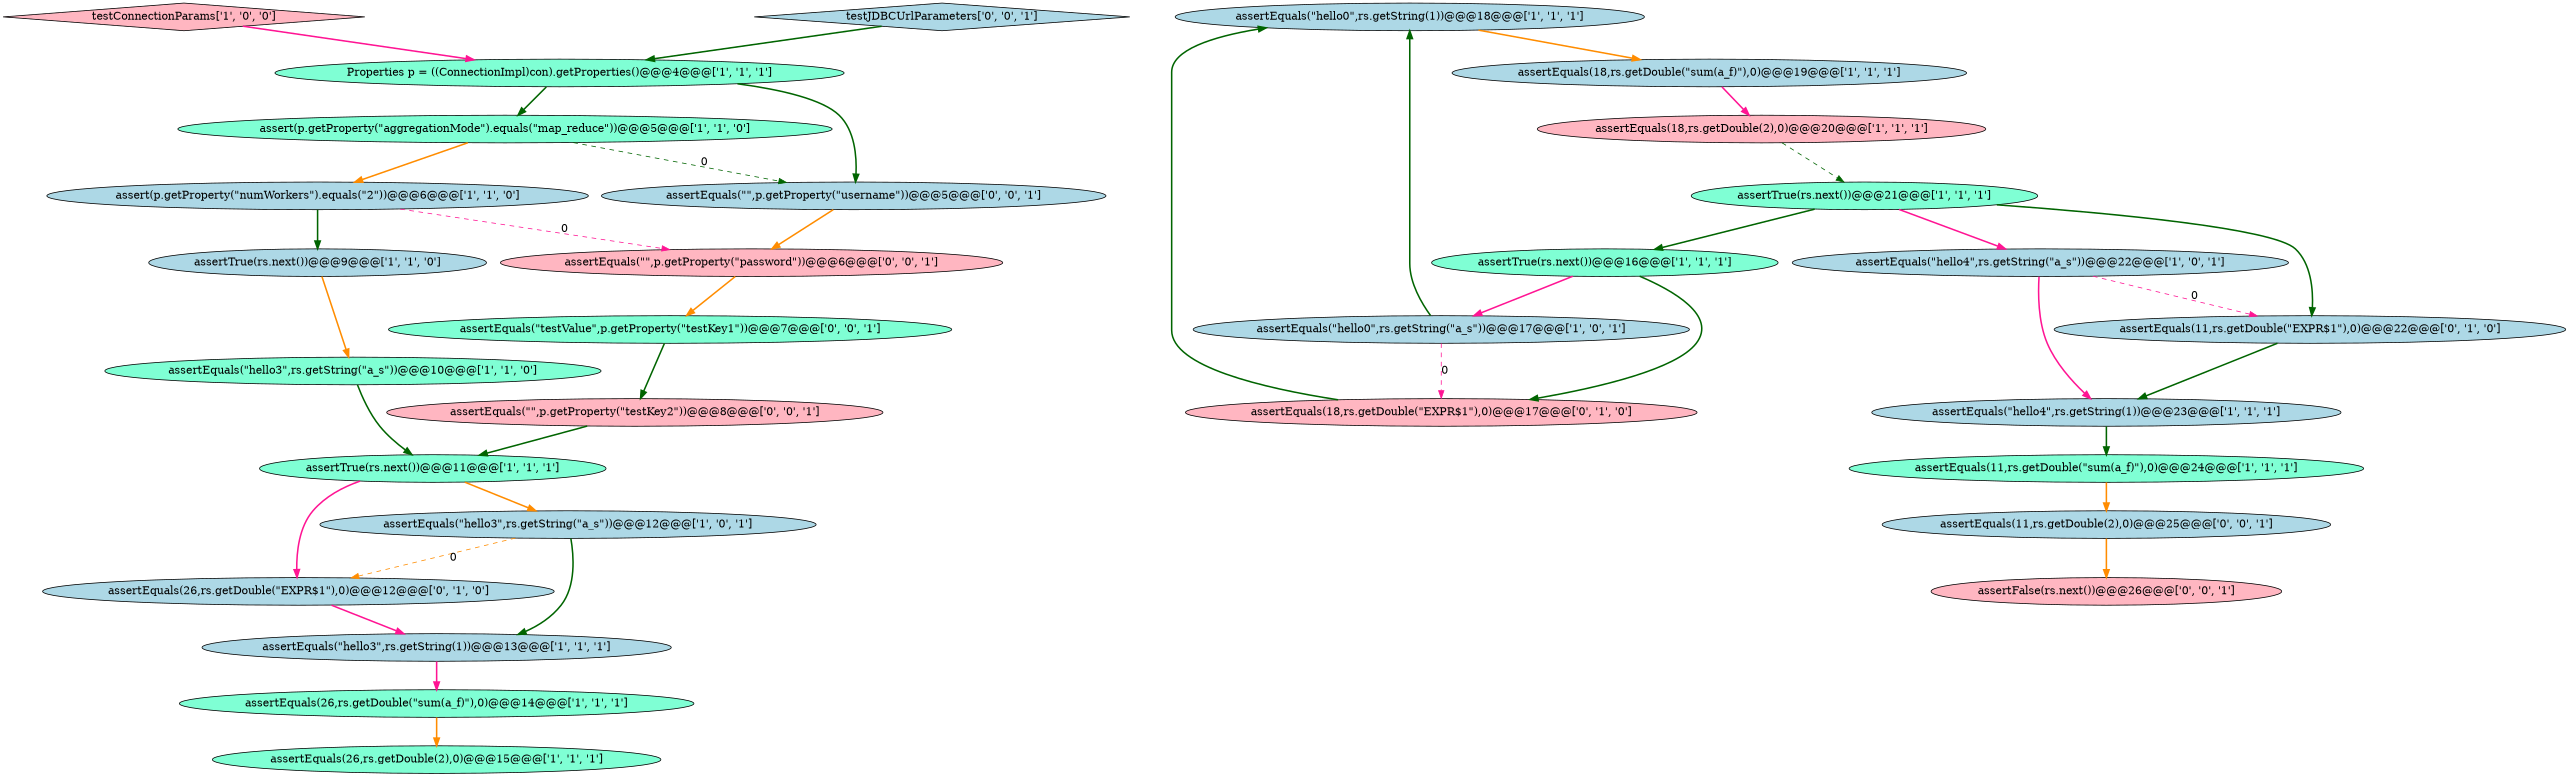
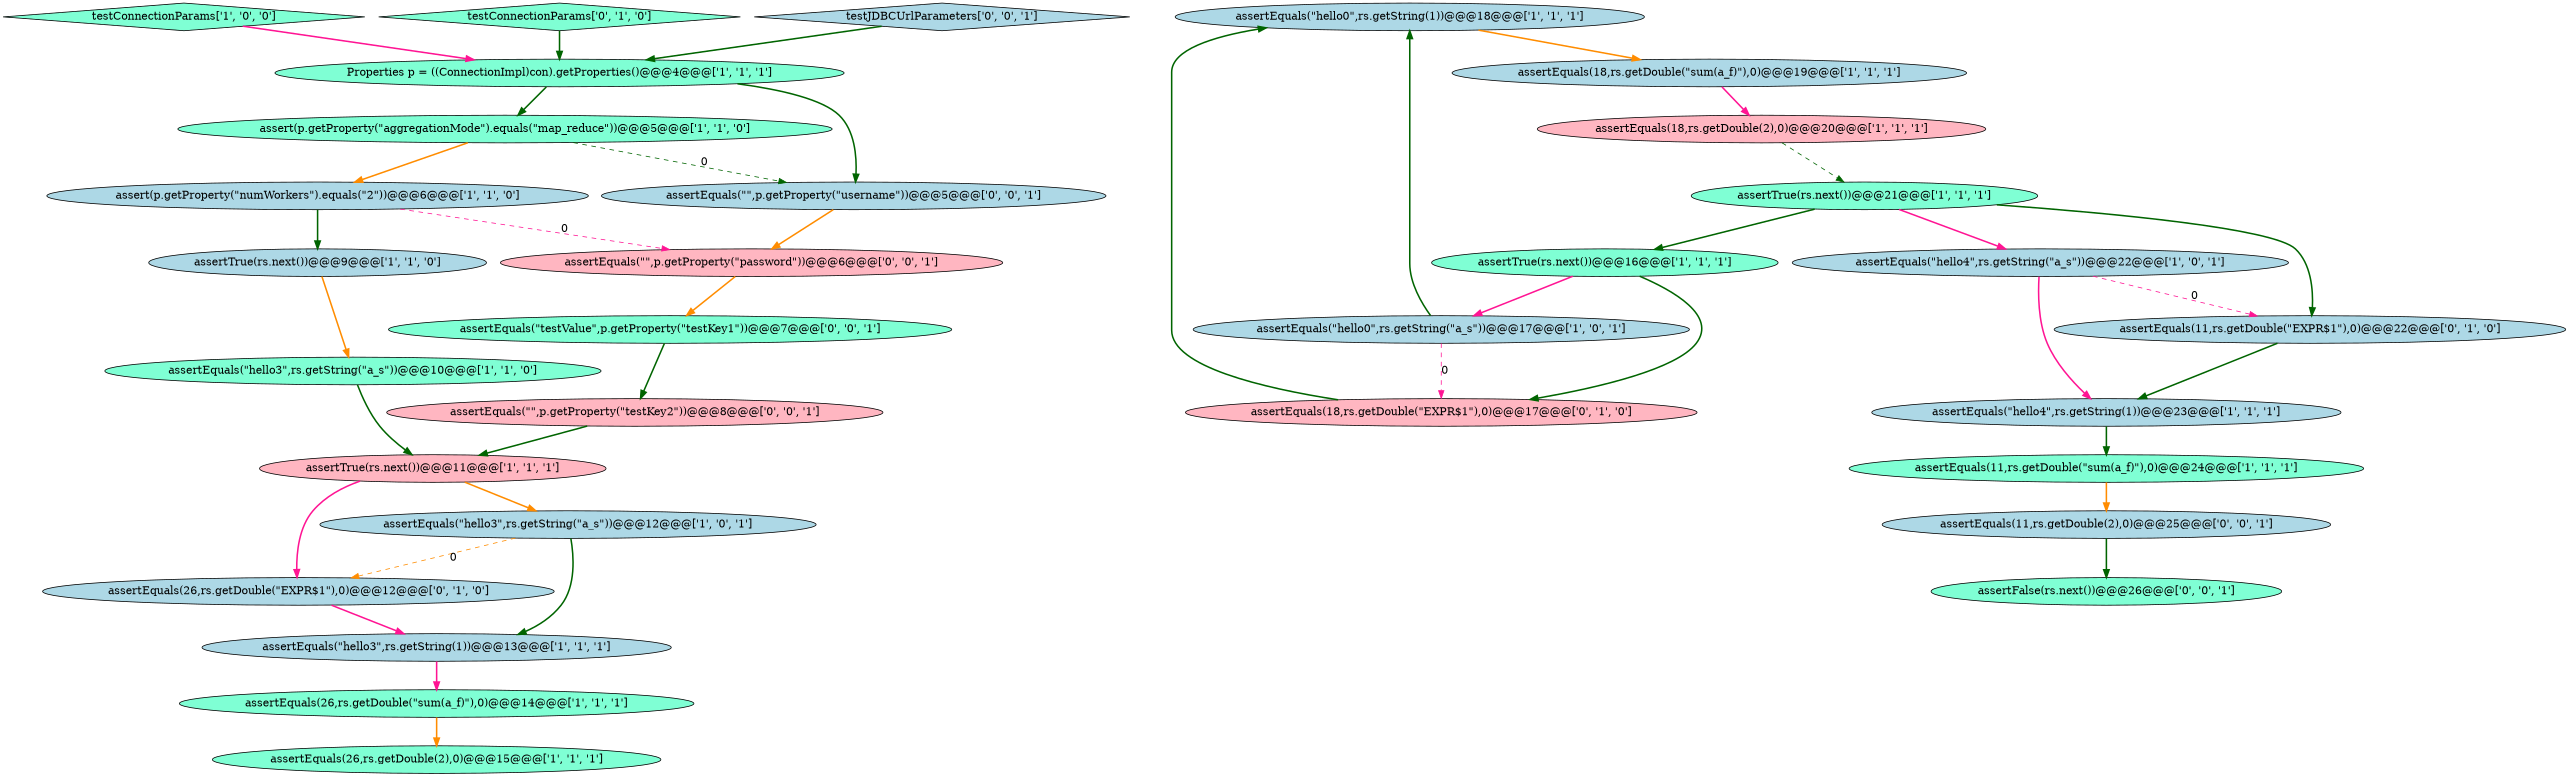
node "testConnectionParams['1', '0', '0']": fillcolor lightpink -> aquamarine
node "testConnectionParams['0', '1', '0']": added
node "assertTrue(rs.next())@@@11@@@['1', '1', '1']": fillcolor aquamarine -> lightpink
edge "assertEquals(11,rs.getDouble(2),0)@@@25@@@['0', '0', '1']" -> "assertFalse(rs.next())@@@26@@@['0', '0', '1']": color darkorange -> darkgreen
node "assertFalse(rs.next())@@@26@@@['0', '0', '1']": fillcolor lightpink -> aquamarine
